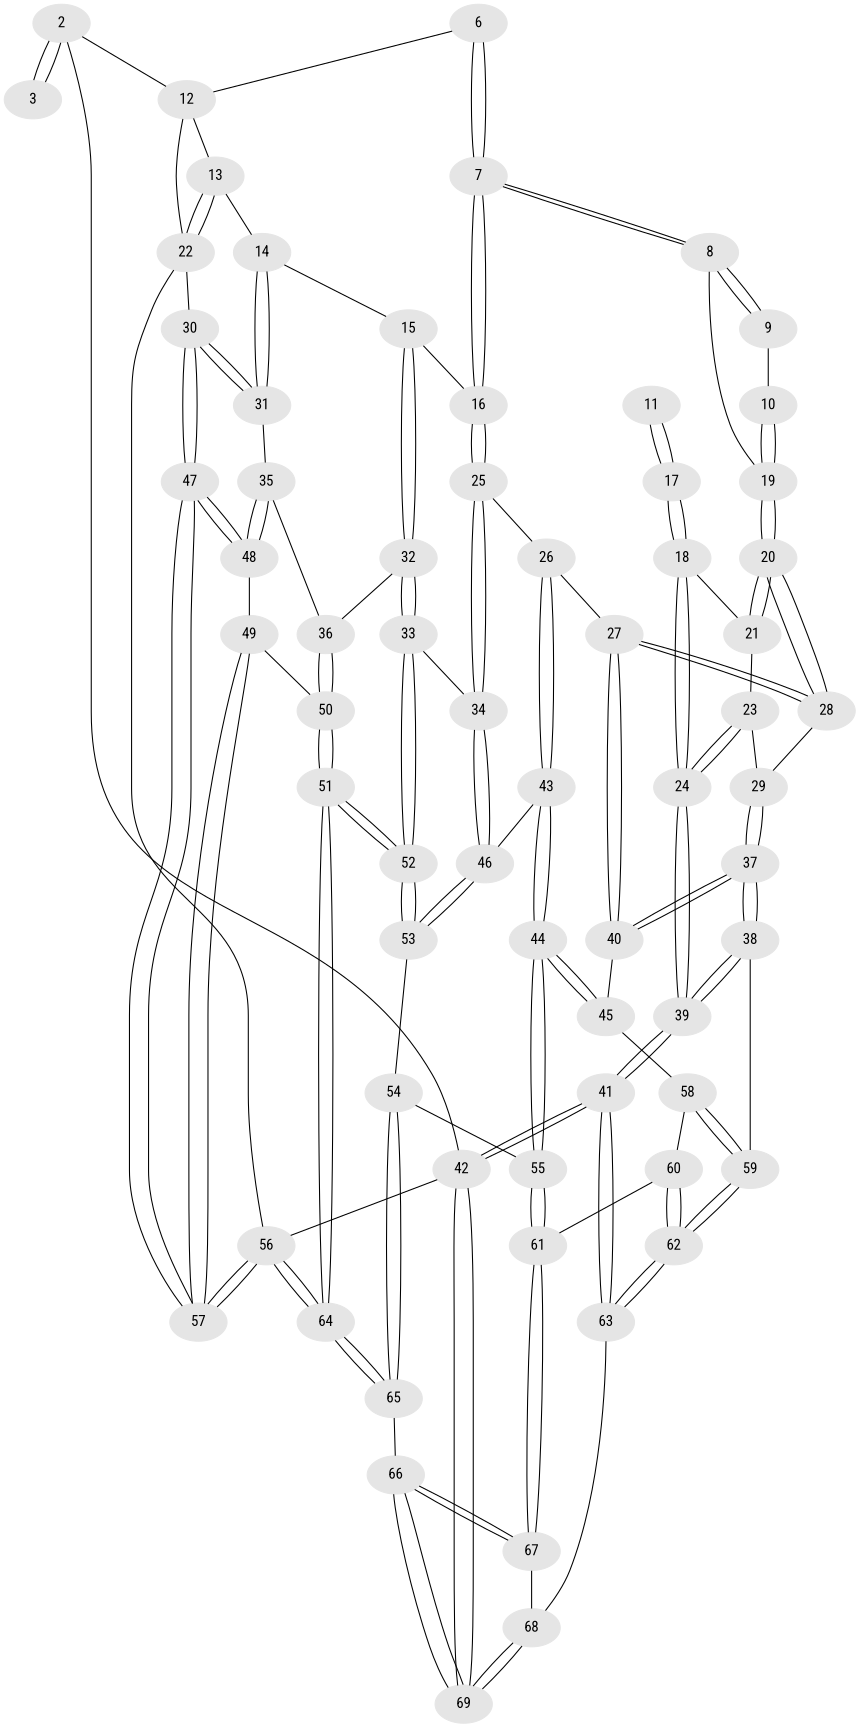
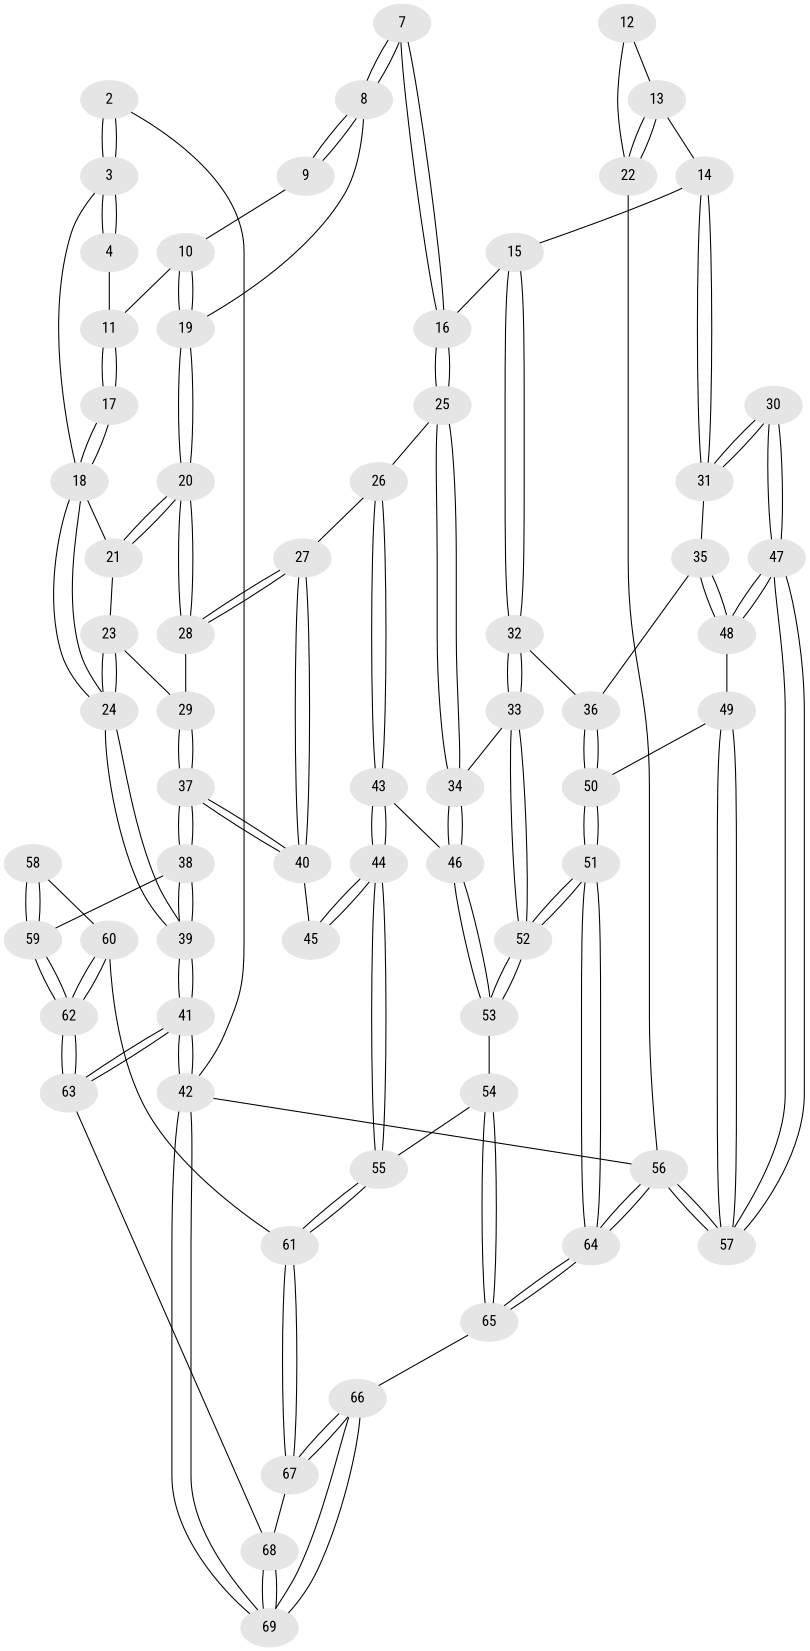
node "6": removed
edge "2" -- "12": removed
node "4": added
edge "10" -- "11": added
edge "22" -- "30": removed
edge "3" -- "18": added
edge "45" -- "58": removed
